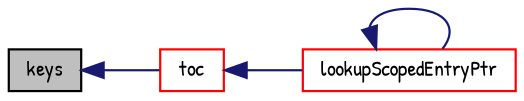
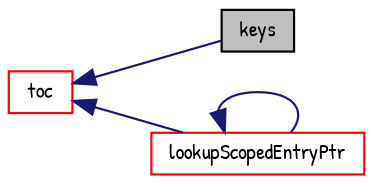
edge "toc" -> "keys": reversed
